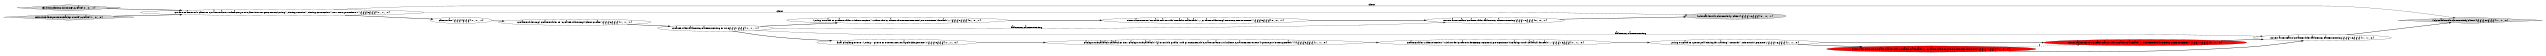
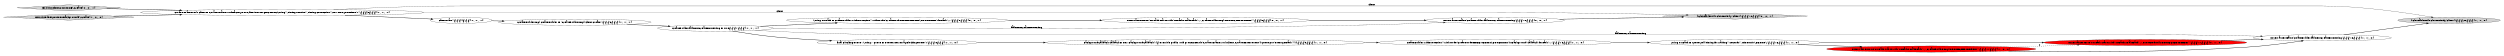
node "{CloseableUtils.closeQuietly(client)}@@@12@@@['0', '0', '1']": shape ellipse -> diamond
node "{CloseableUtils.closeQuietly(client)}@@@20@@@['1', '1', '0']": shape diamond -> ellipse
